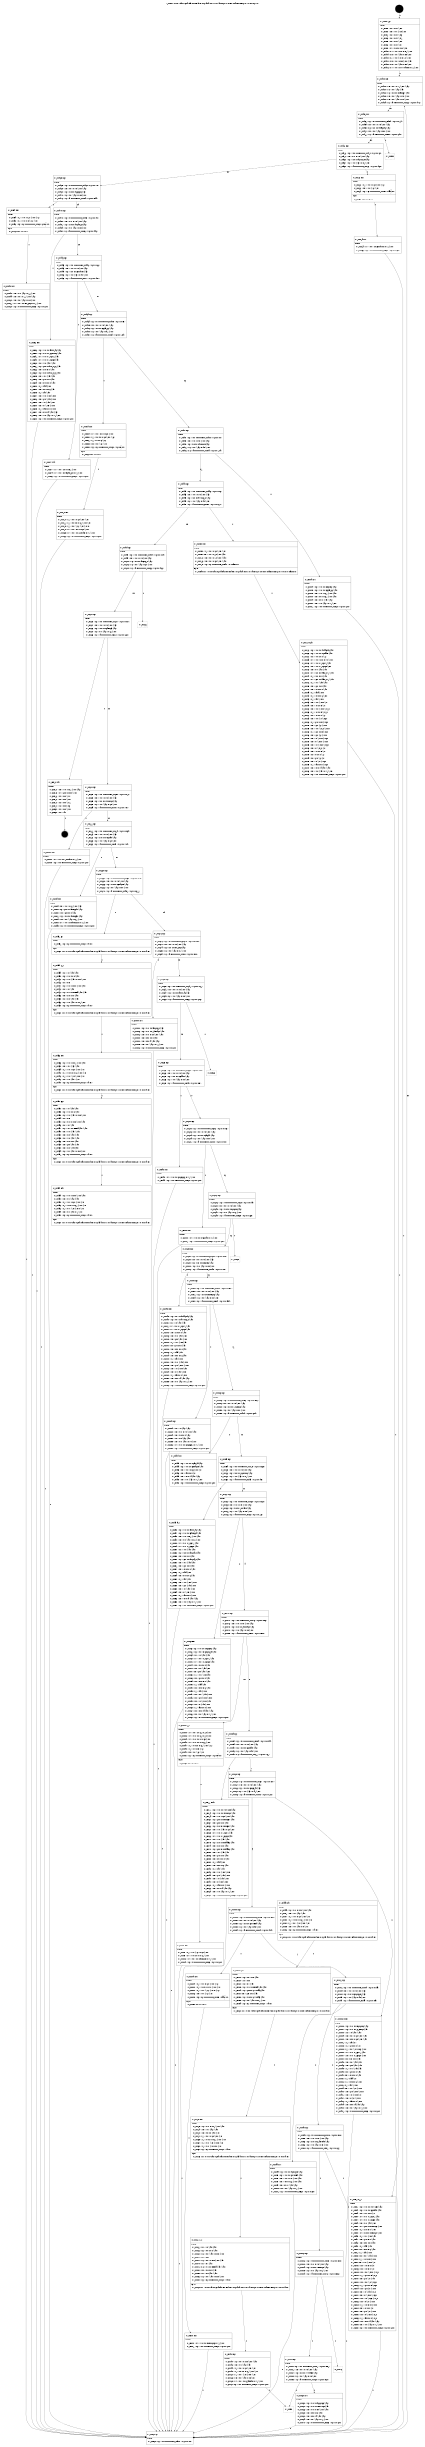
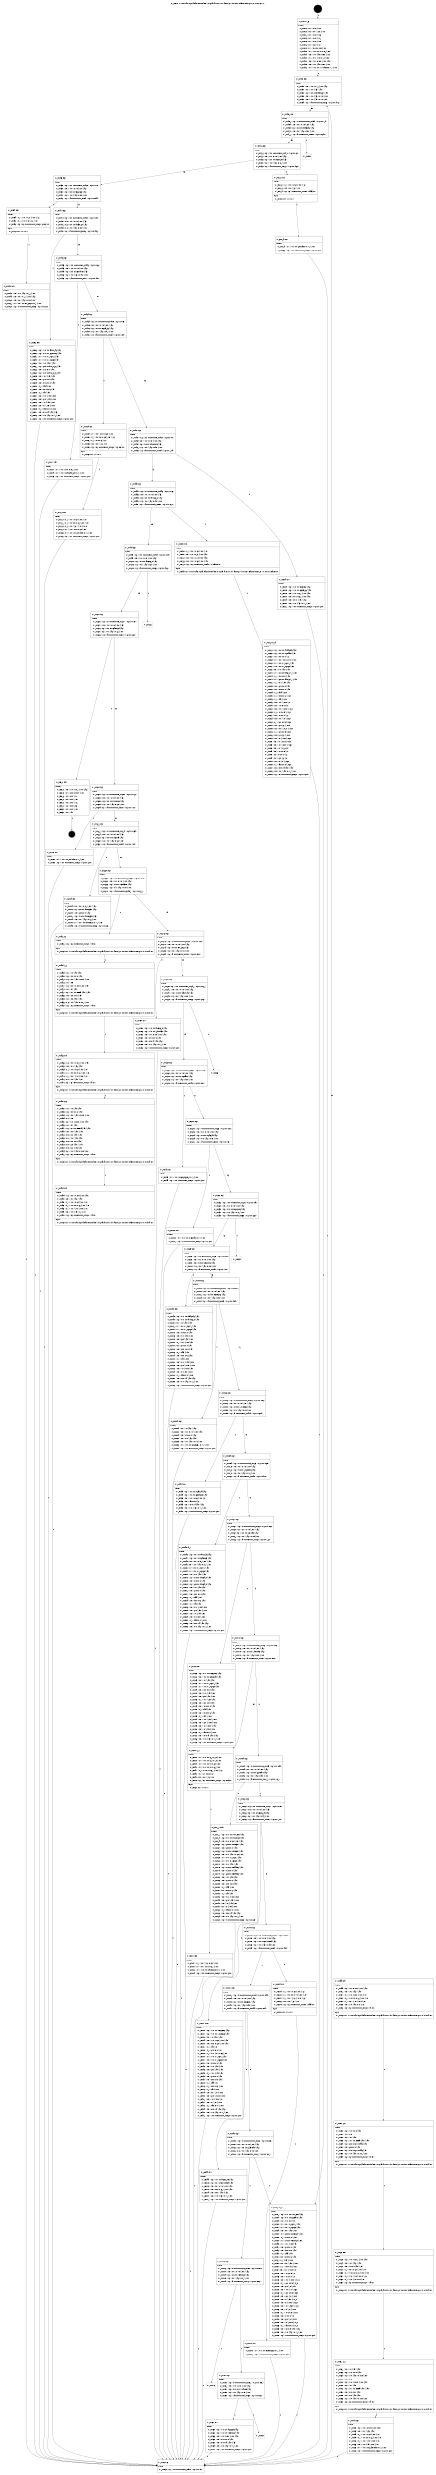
edge "0x401e19 [27]" -> "0x4023ac [5]": added, label "2"
edge "0x401f90 [36]" -> "0x401c38": now "0x401f90 [36]" -> "0x4023ac [5]"
